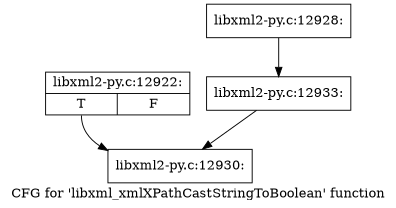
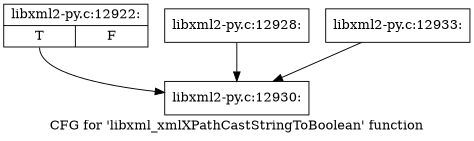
edge "libxml2-py.c:12928:" -> "libxml2-py.c:12933:": now "libxml2-py.c:12928:" -> "libxml2-py.c:12930:"
